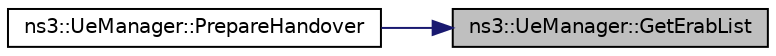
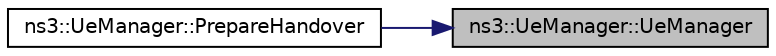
node "ns3::UeManager::GetErabList": label "ns3::UeManager::GetErabList" -> "ns3::UeManager::UeManager"
